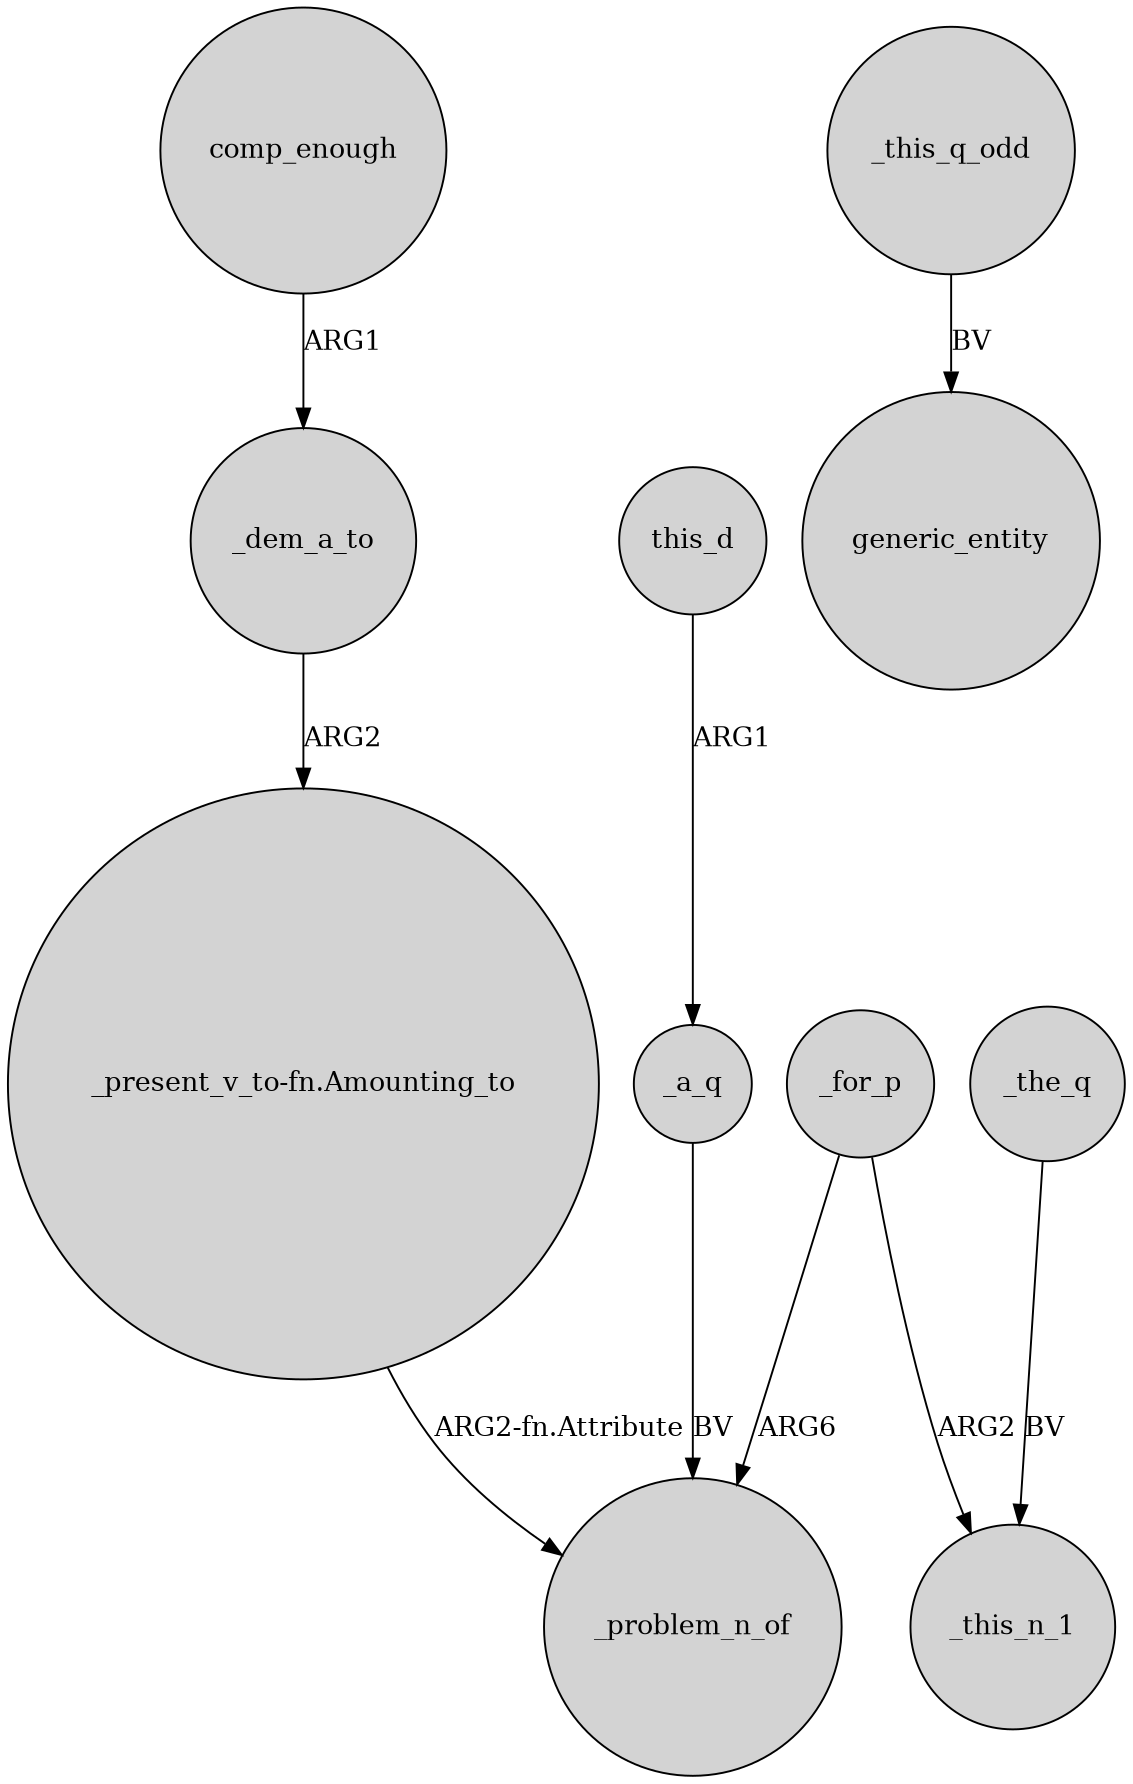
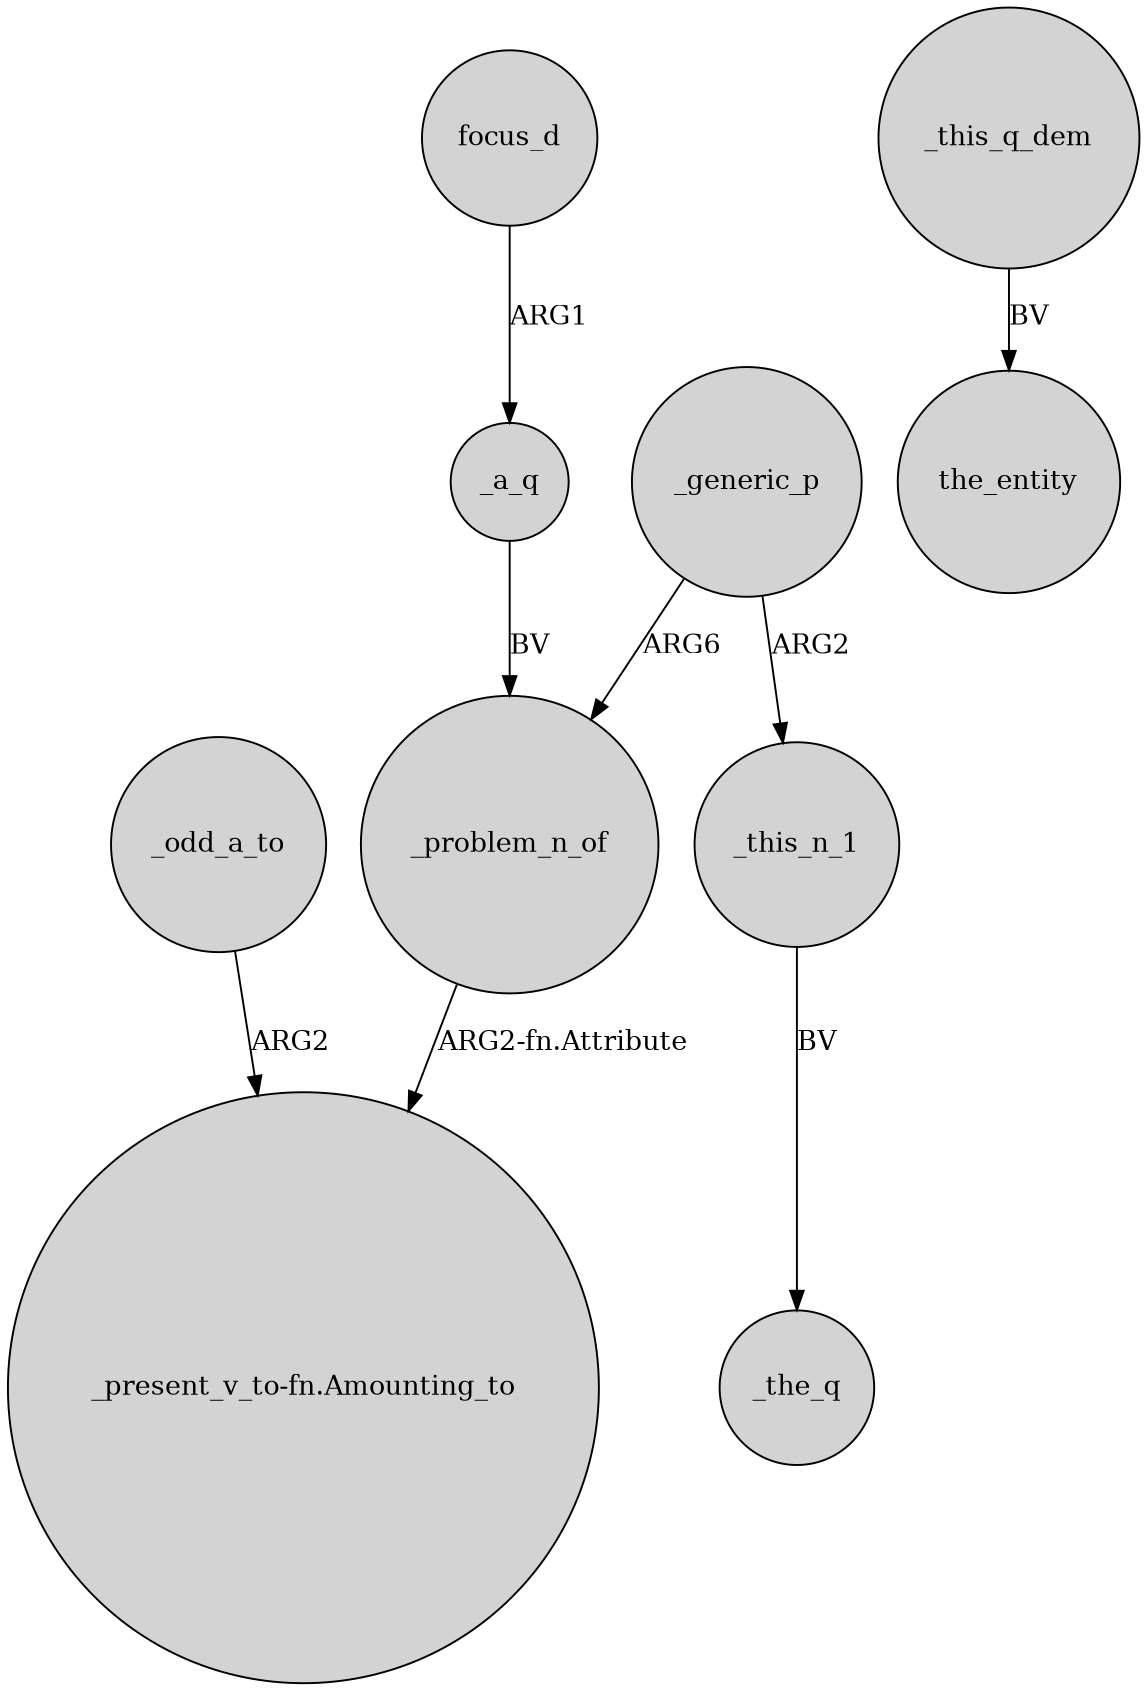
node "comp_enough": removed
node "_this_q_odd": label "_this_q_odd" -> "_this_q_dem"
node "_dem_a_to": label "_dem_a_to" -> "_odd_a_to"
node "this_d": label "this_d" -> "focus_d"
node "generic_entity": label "generic_entity" -> "the_entity"
node "_for_p": label "_for_p" -> "_generic_p"
edge "_the_q" -> "_this_n_1": reversed
edge "_present_v_to-fn.Amounting_to" -> "_problem_n_of": reversed
